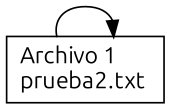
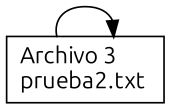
node "Archivo 1 prueba2.txt": label "Archivo 1 prueba2.txt" -> "Archivo 3 prueba2.txt"
